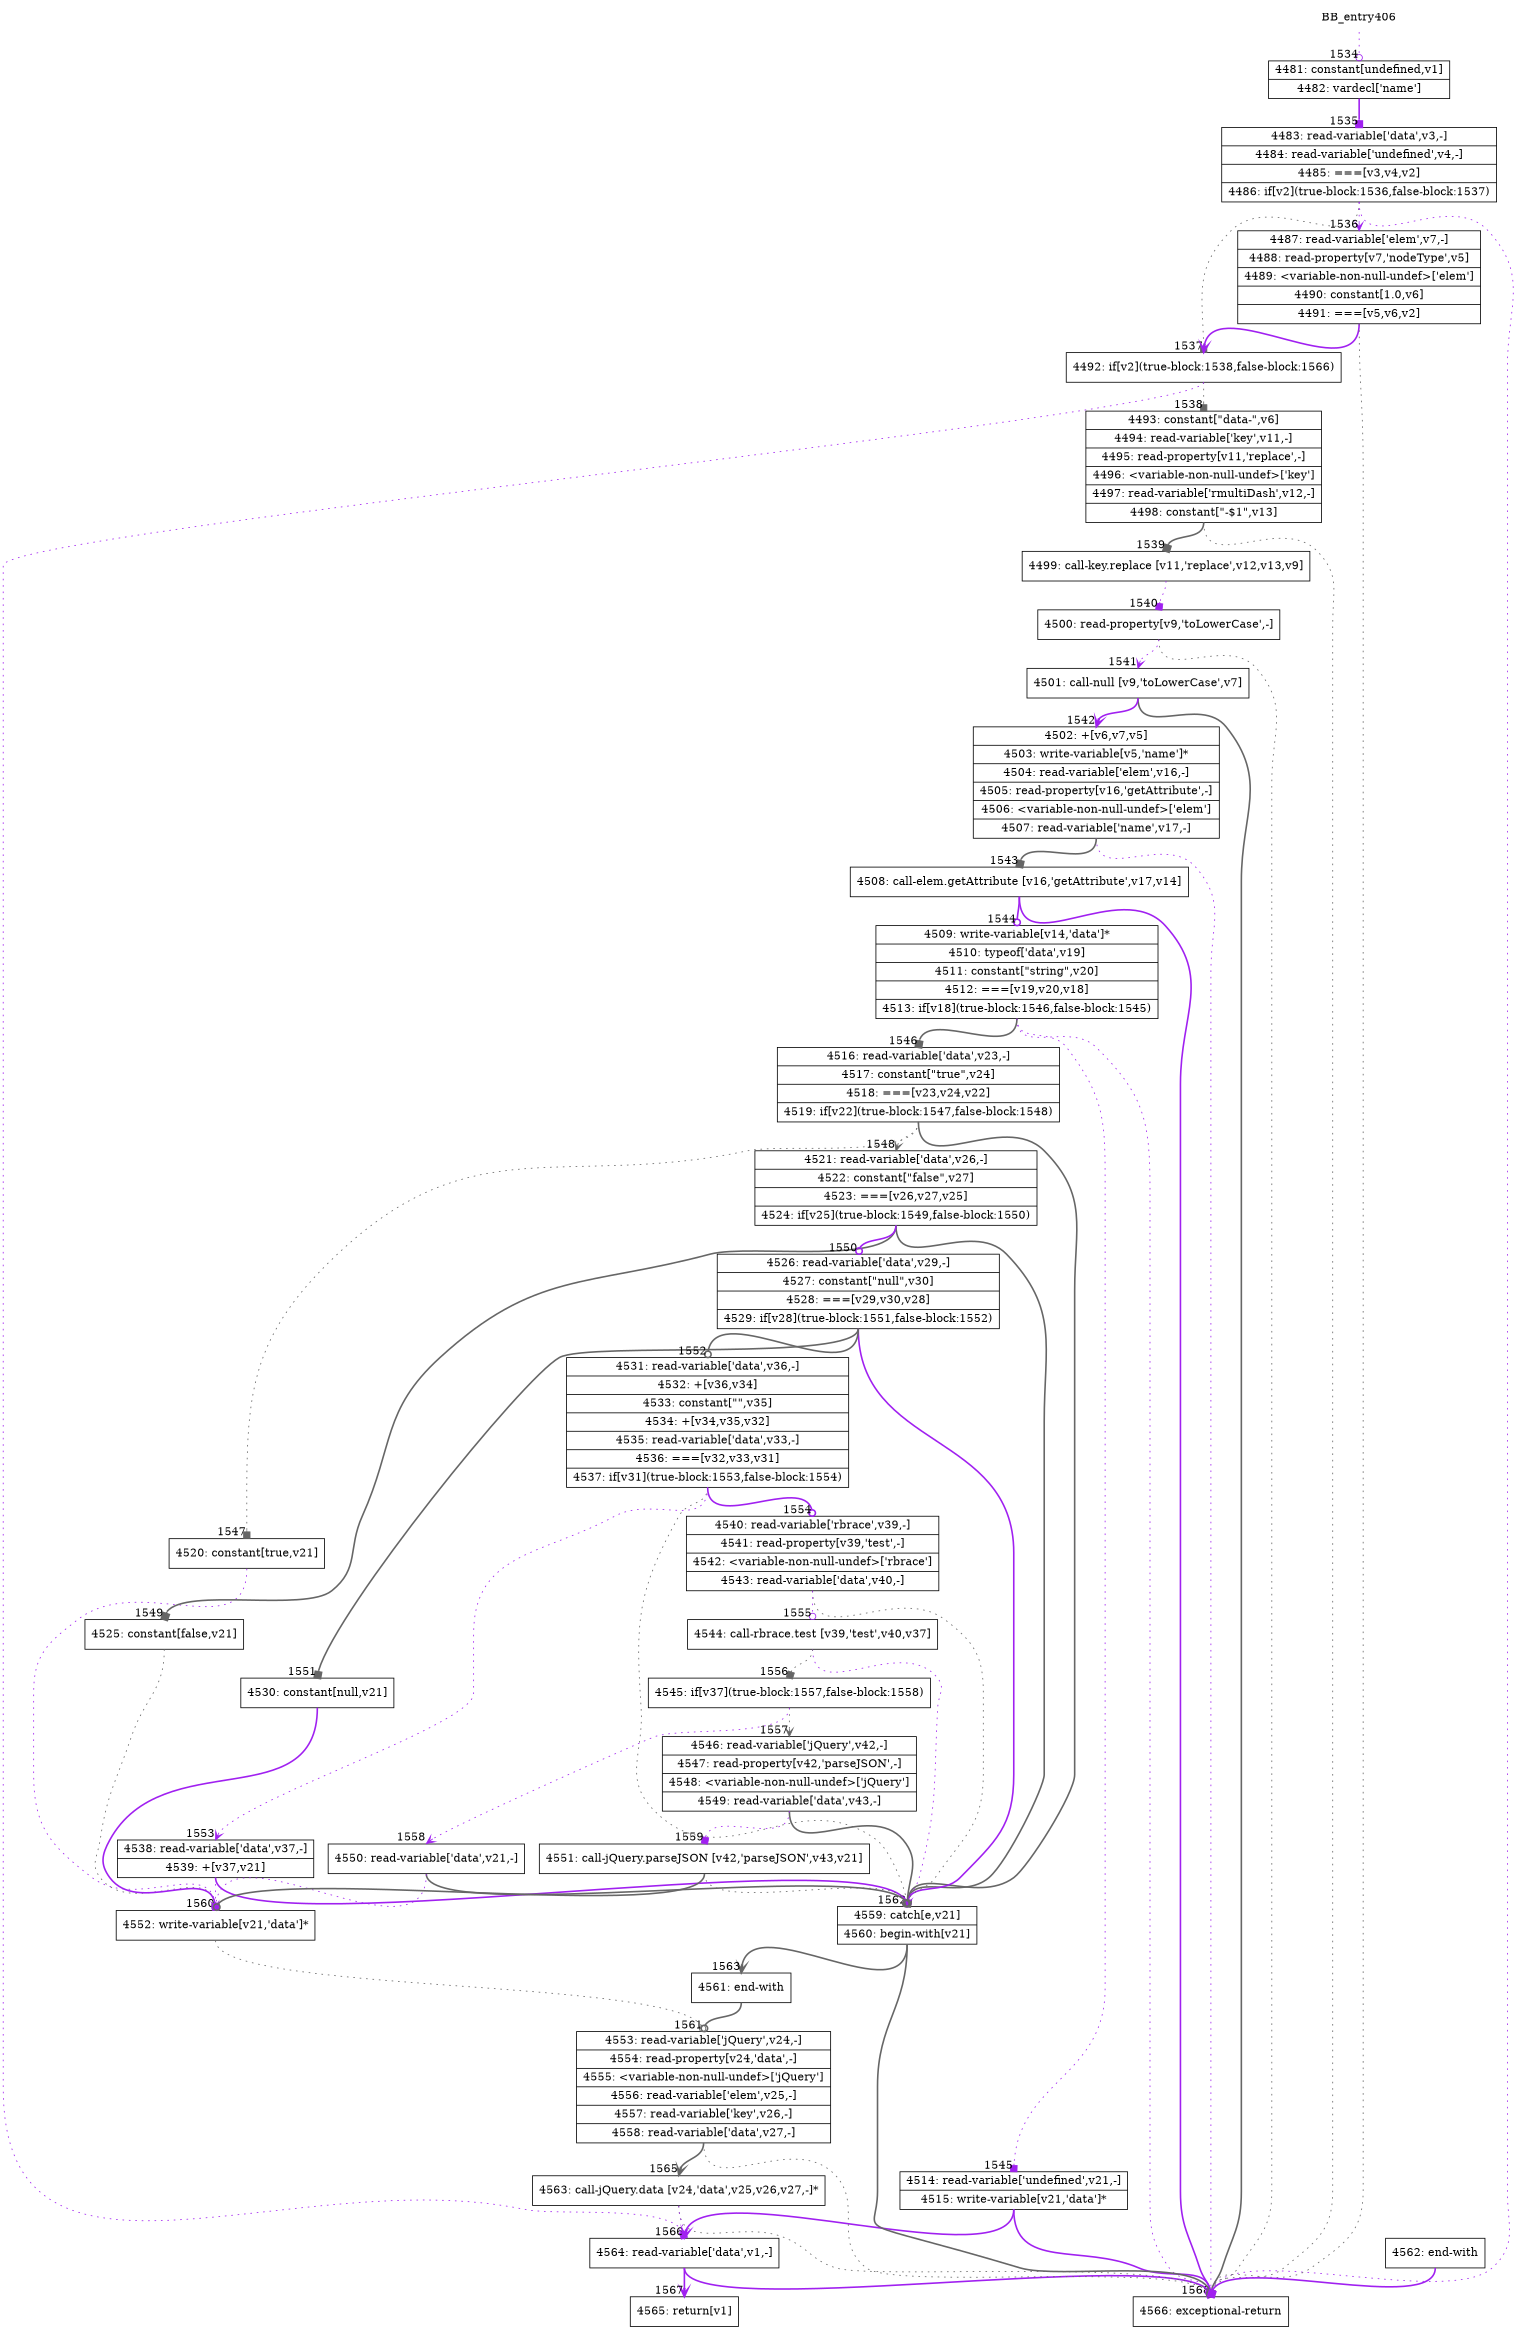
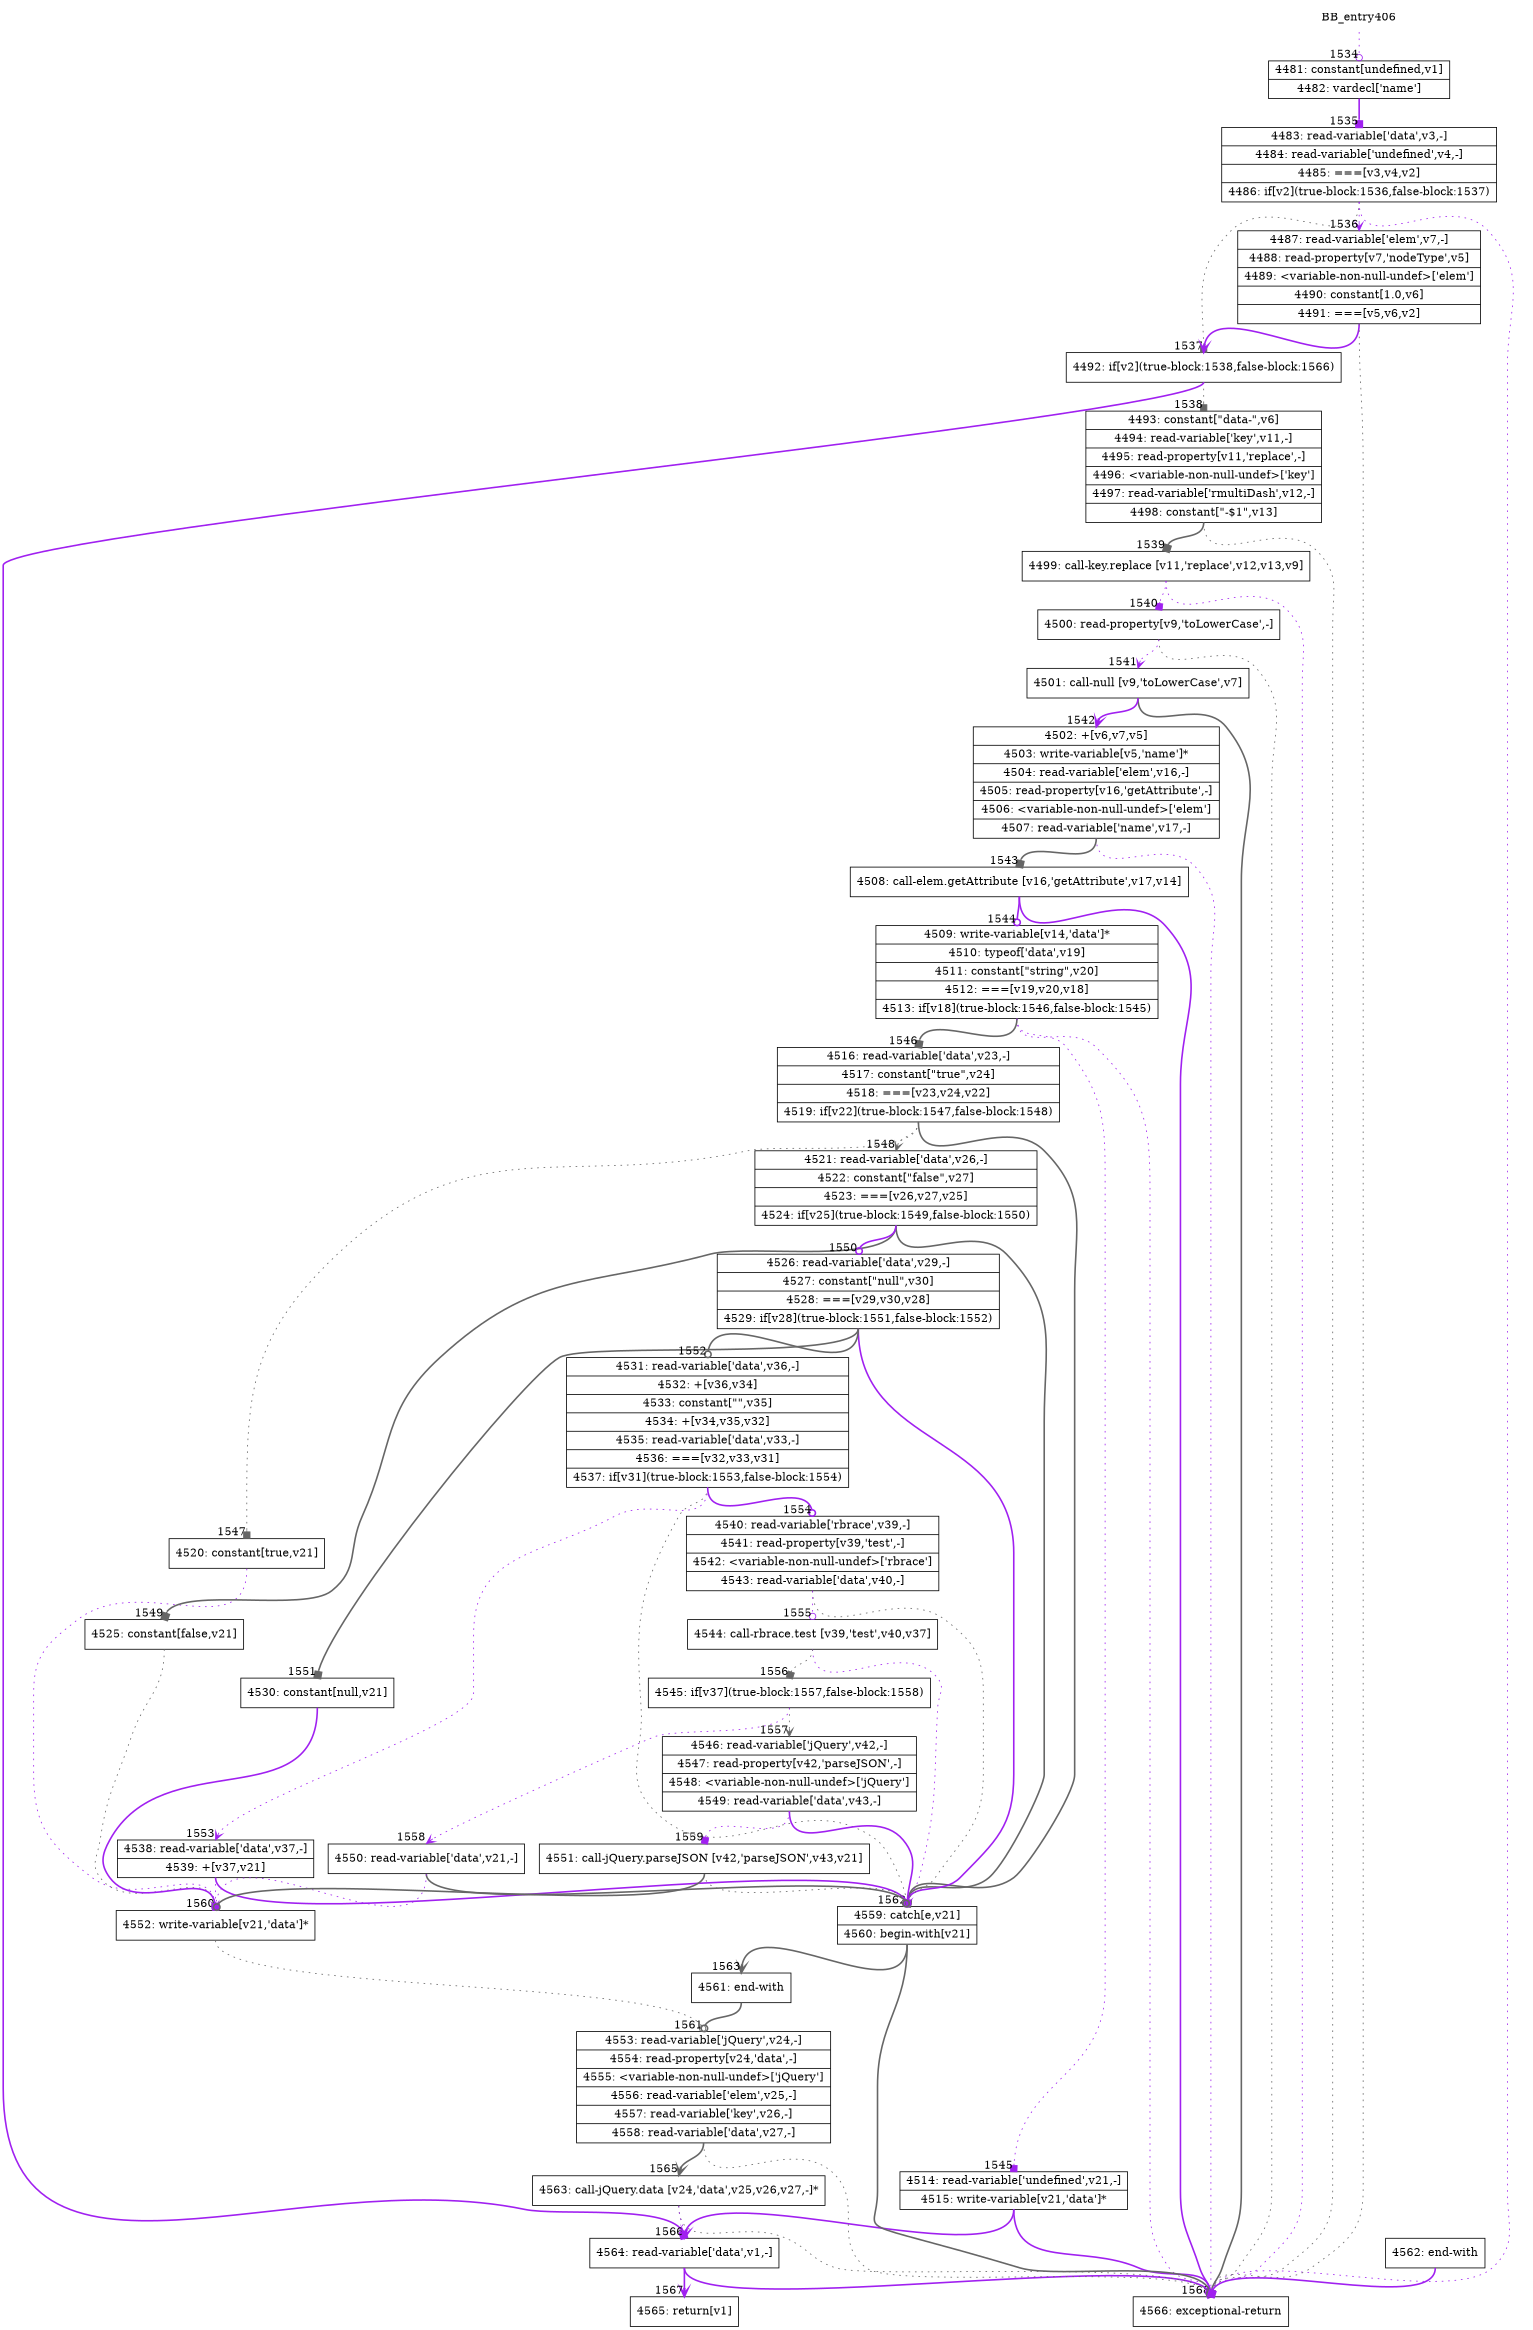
edge "4492: if[v2](true-block:1538,false-block:1566)" -> "4564: read-variable['data',v1,-]": style dotted -> bold
edge "4499: call-key.replace [v11,'replace',v12,v13,v9]" -> "4566: exceptional-return": added
edge "4546: read-variable['jQuery',v42,-]" -> "4559: catch[e,v21]": color gray40 -> purple
